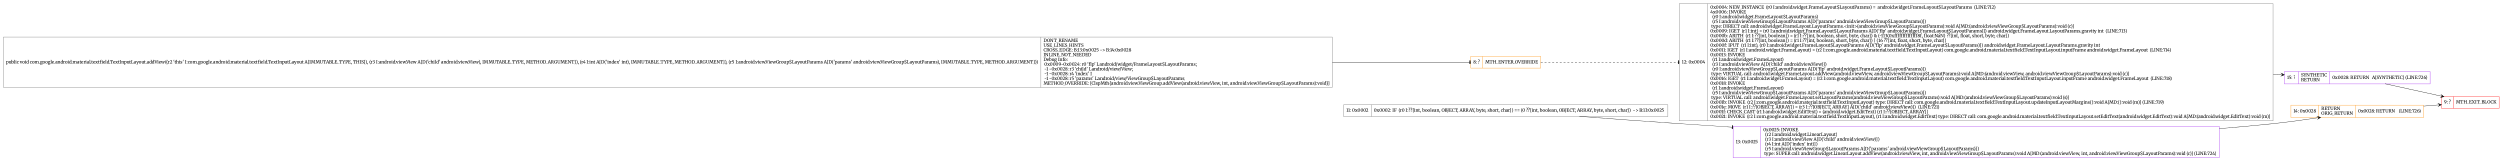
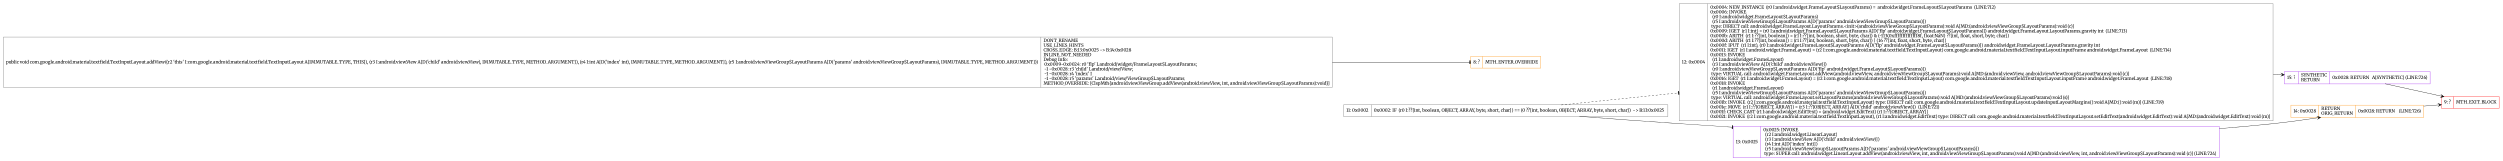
node "12: 0x0004": text "4x0006: INVOKE" -> "0x0006: INVOKE"
edge "8: ?" -> "12: 0x0004": now "11: 0x0002" -> "12: 0x0004"
